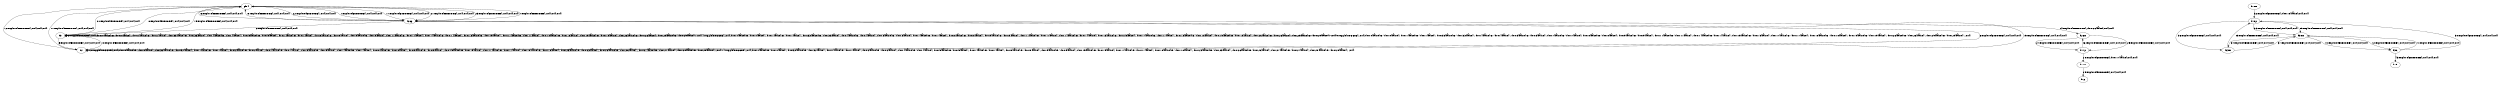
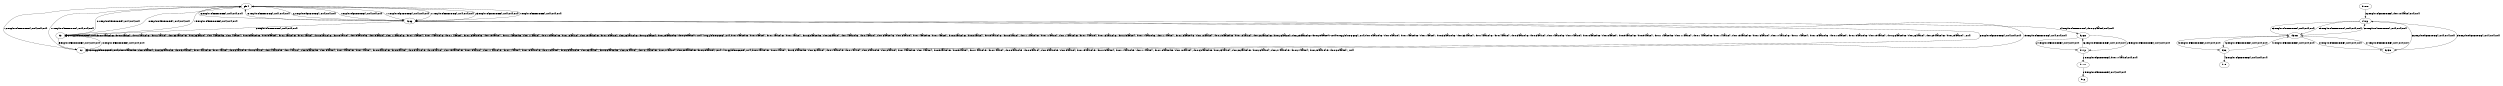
edge "b36" -> "d18p": now "d38m" -> "d18p"
